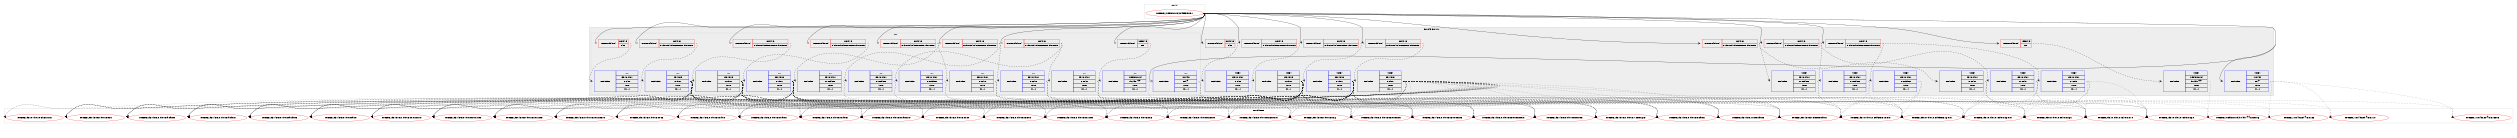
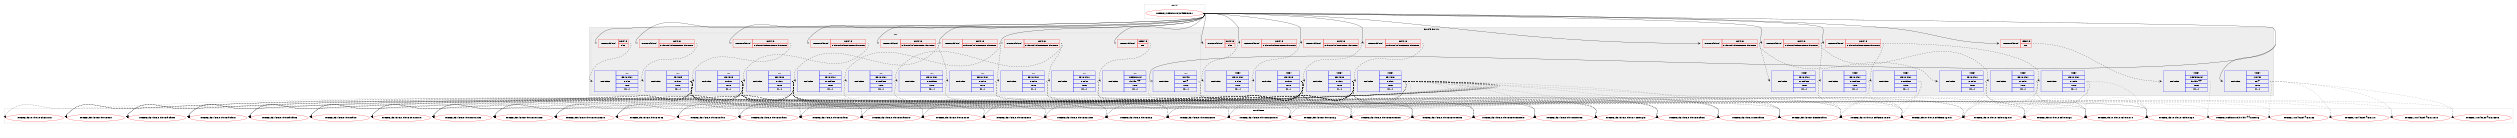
node "portage://x11-libs/gtk+-3.24.42-r1": added
